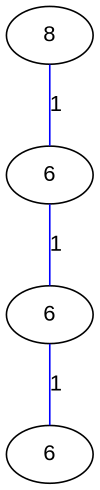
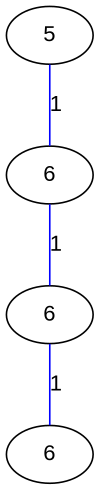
node "8": label "8" -> "5"
